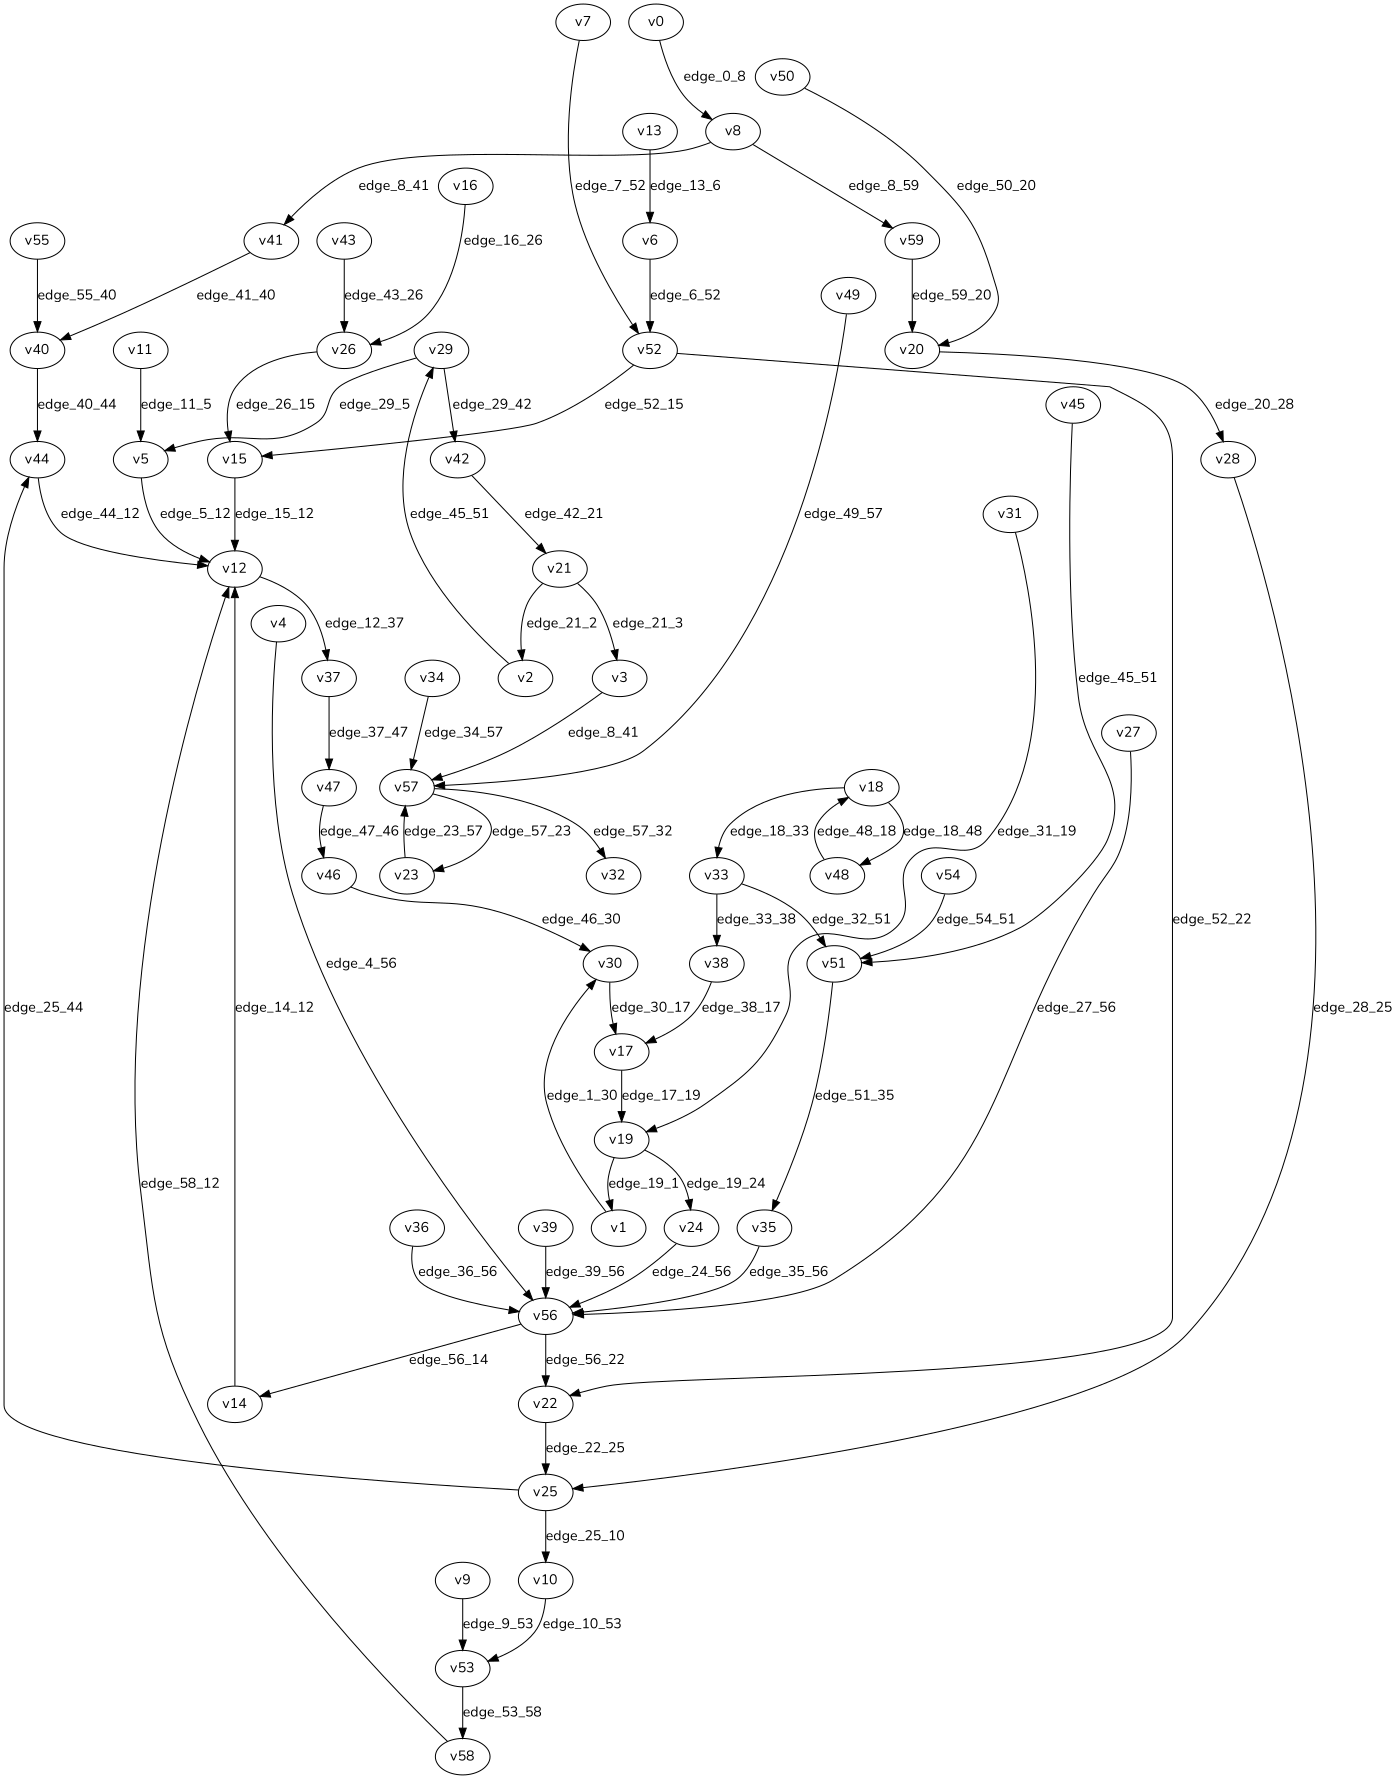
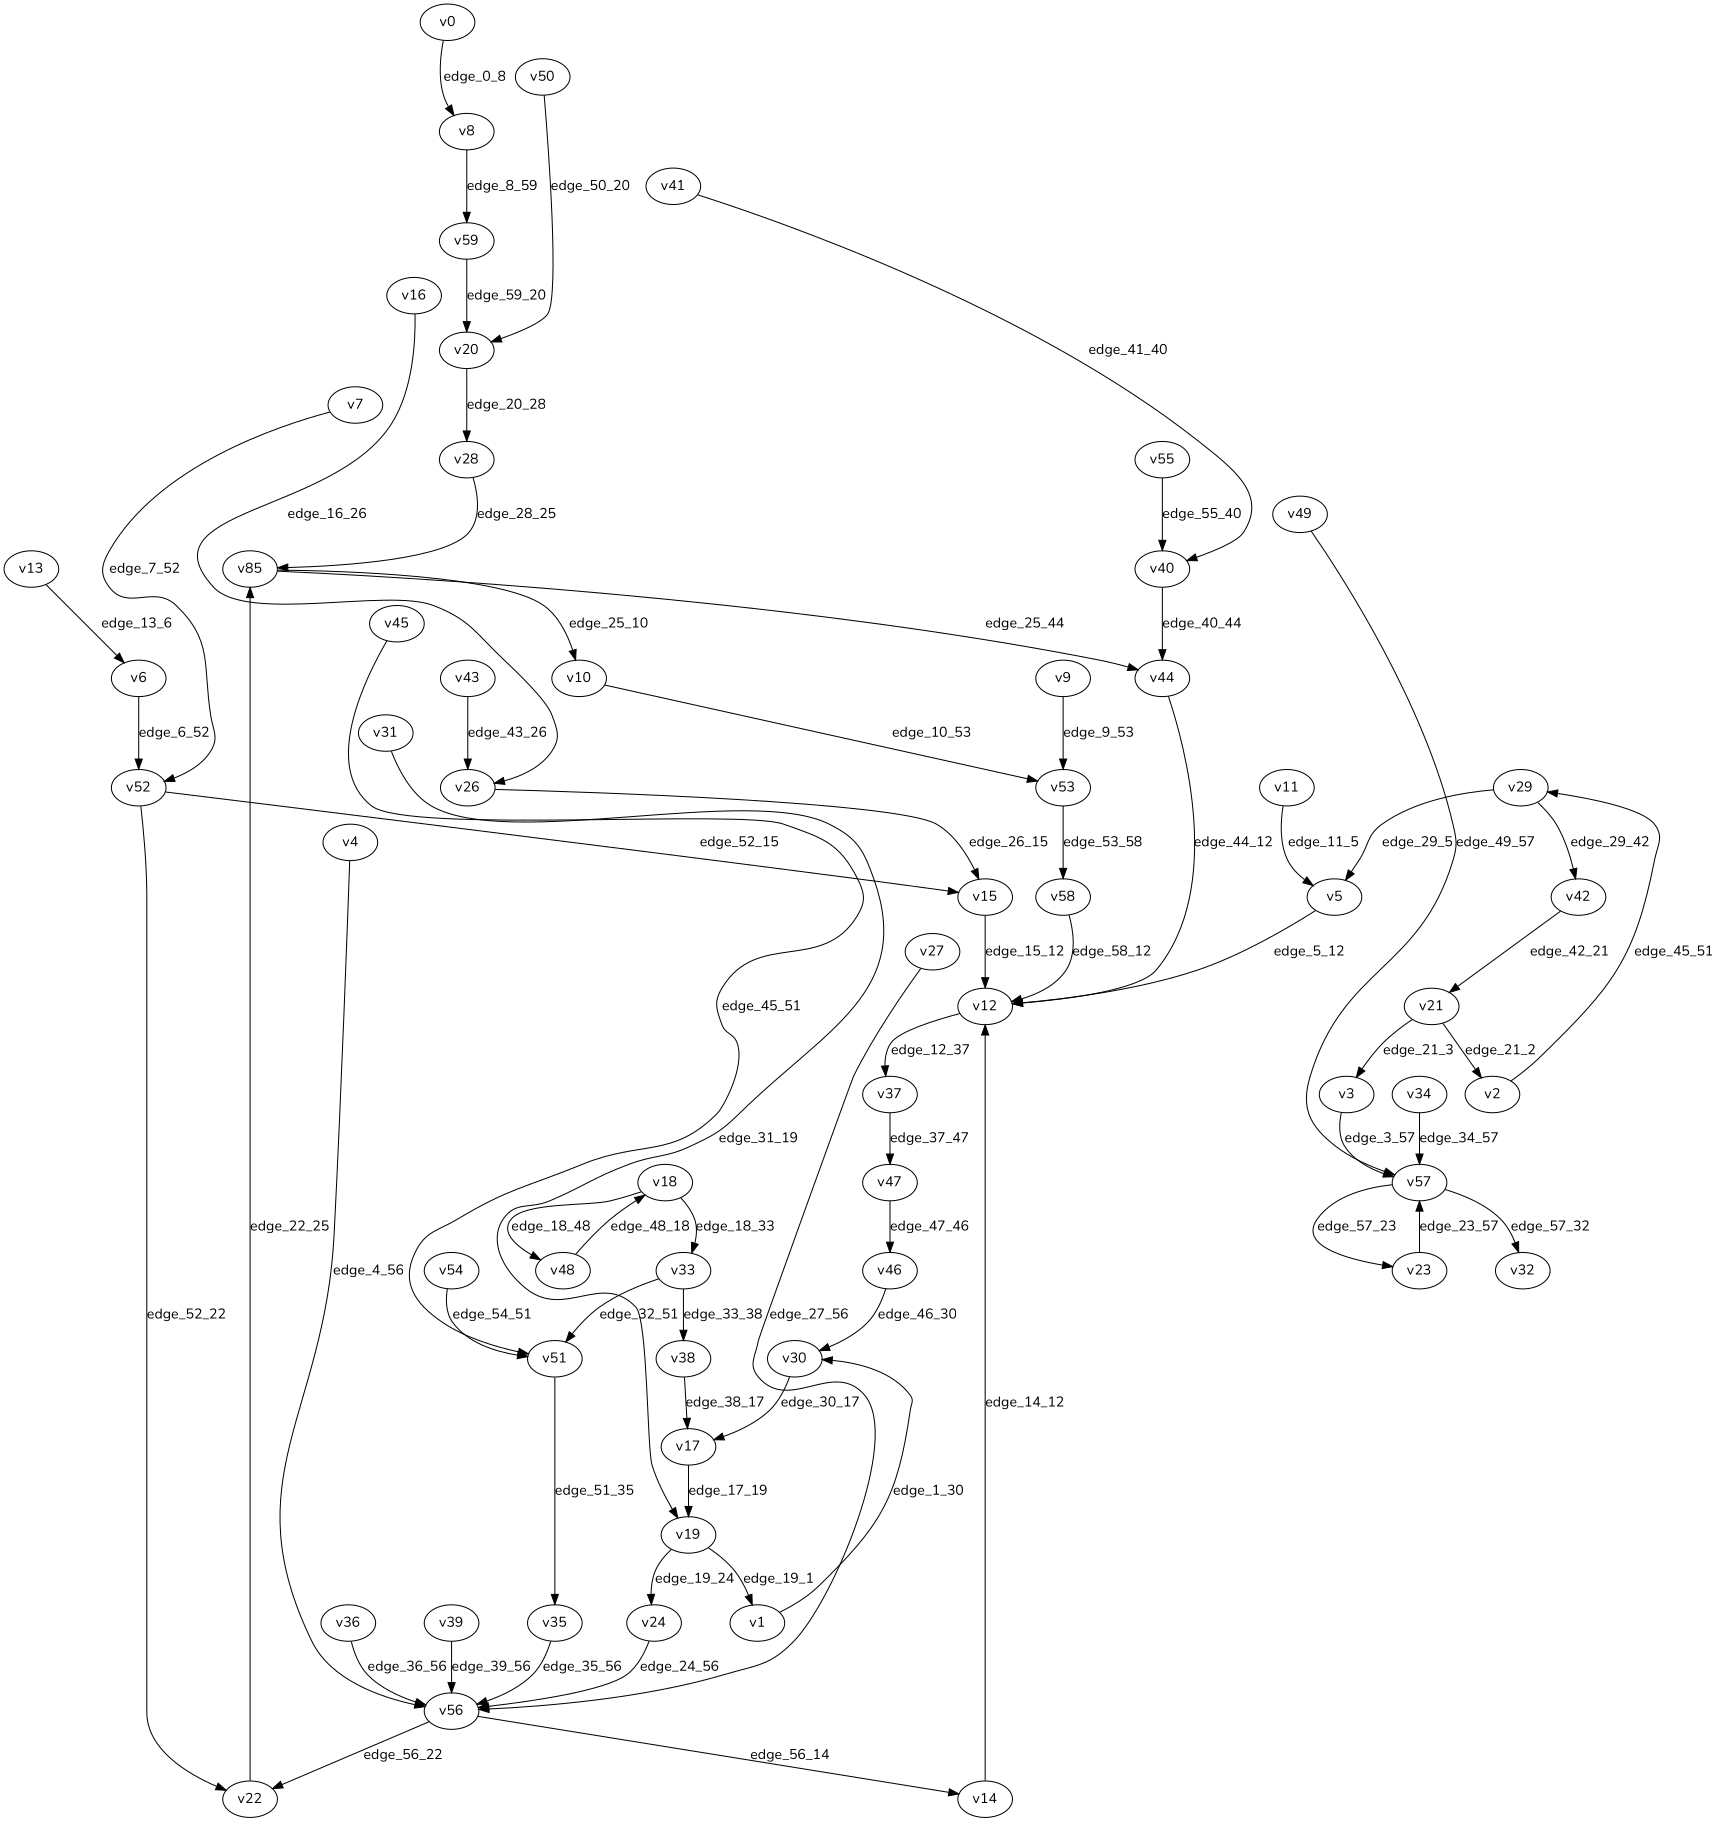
edge "v8" -> "v41": removed, label "edge_8_41"
edge "v3" -> "v57": label "edge_8_41" -> "edge_3_57"
node "v25": label "v25" -> "v85"
